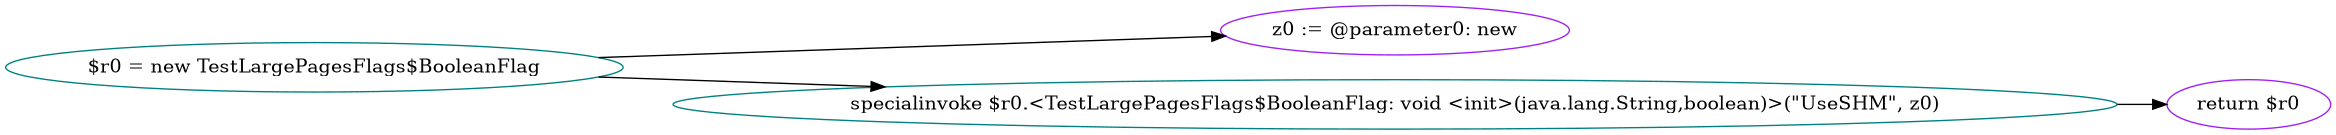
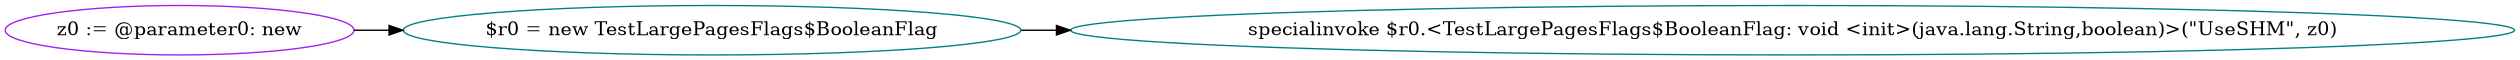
edge "$r0 = new TestLargePagesFlags$BooleanFlag" -> "z0 := @parameter0: new": reversed
node "return $r0": removed
